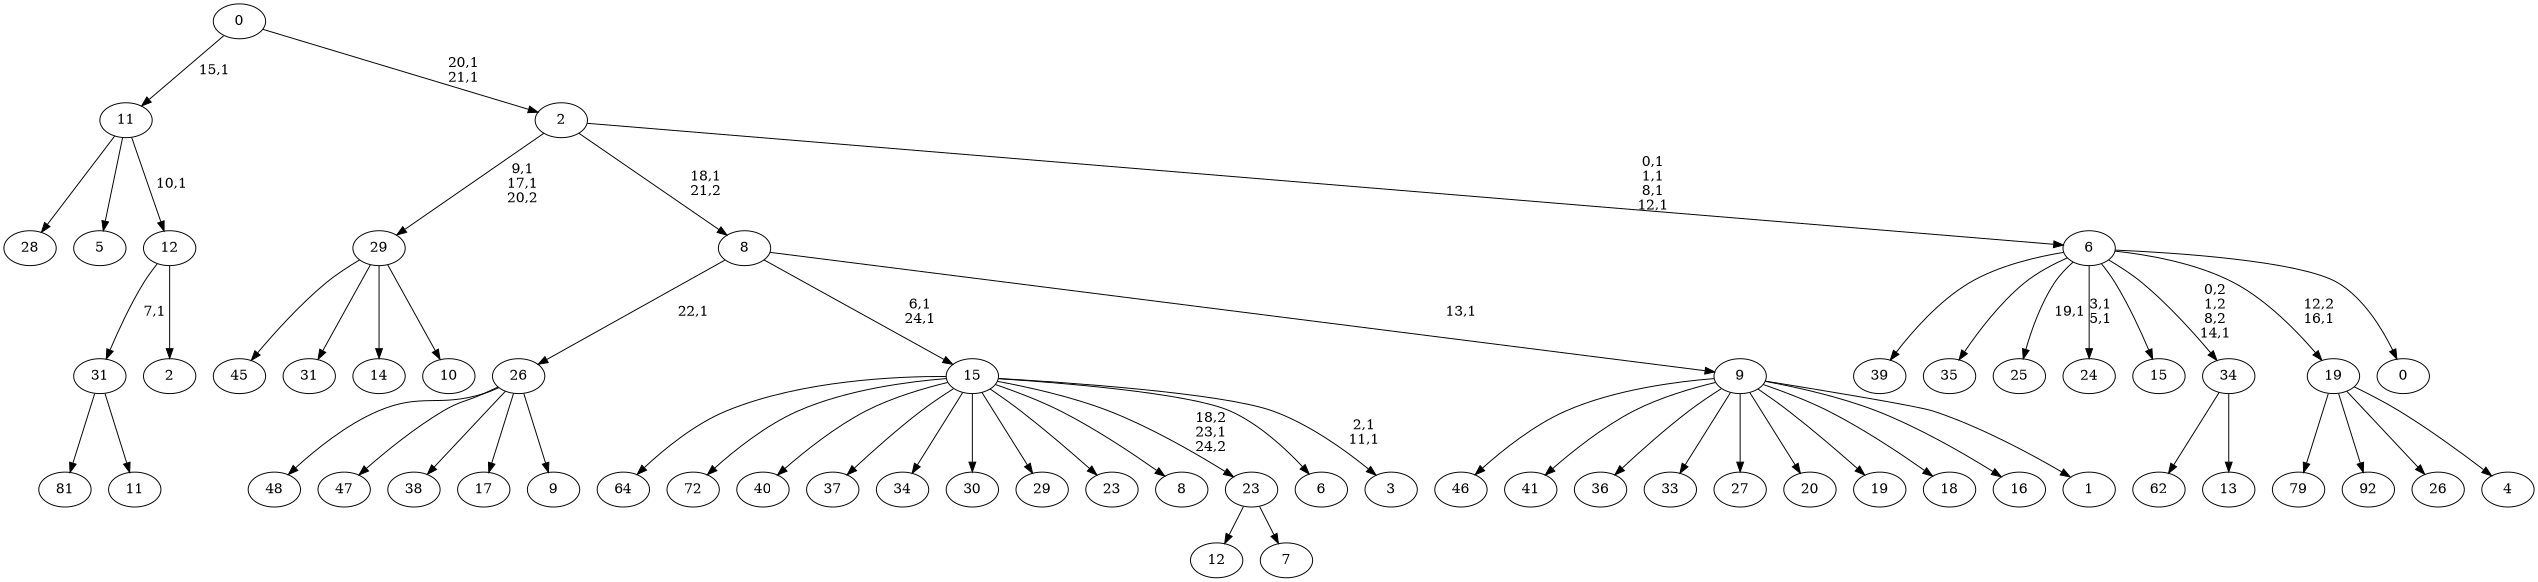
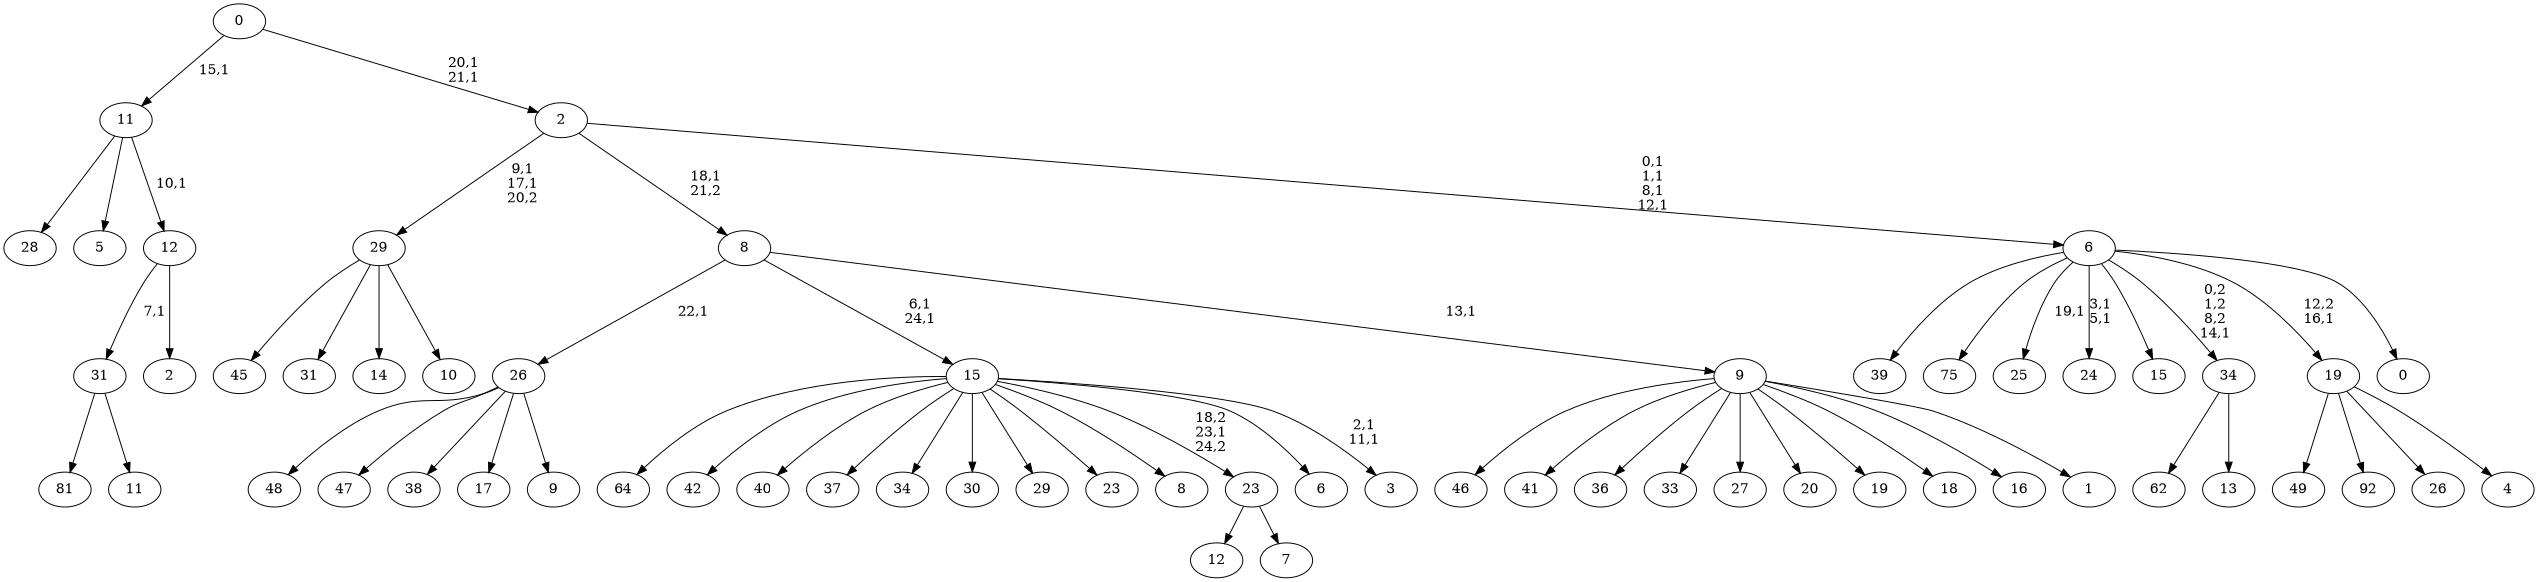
node "35": label "35" -> "75"
node "72": label "72" -> "42"
node "79": label "79" -> "49"
